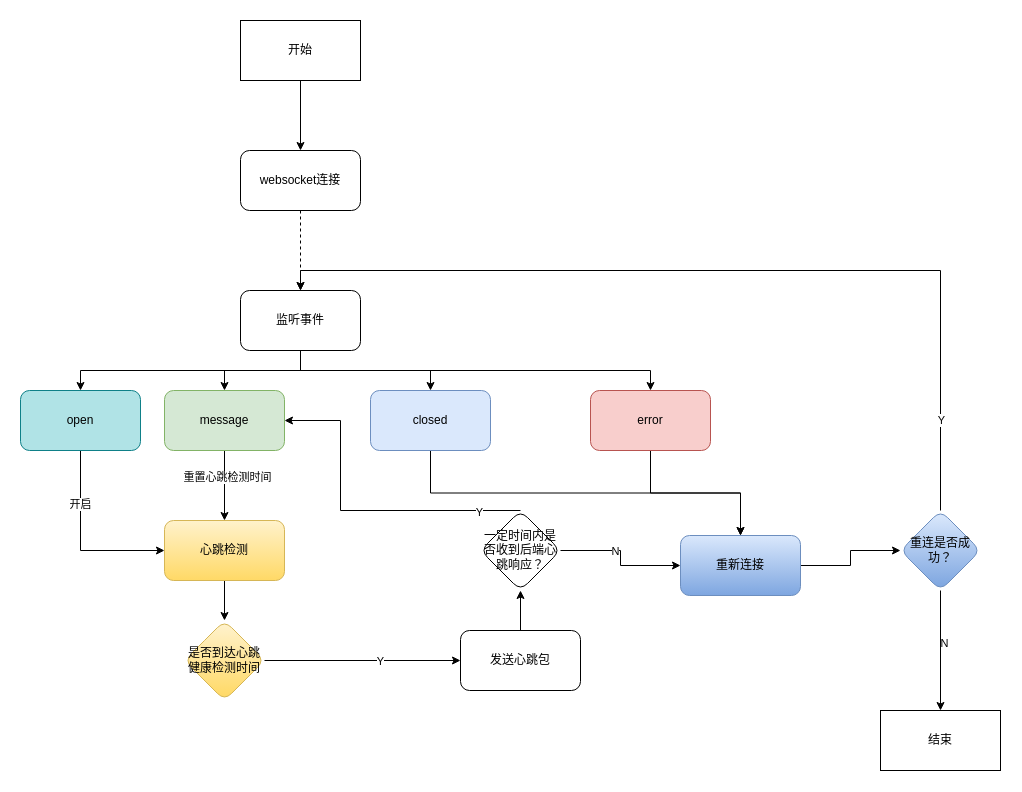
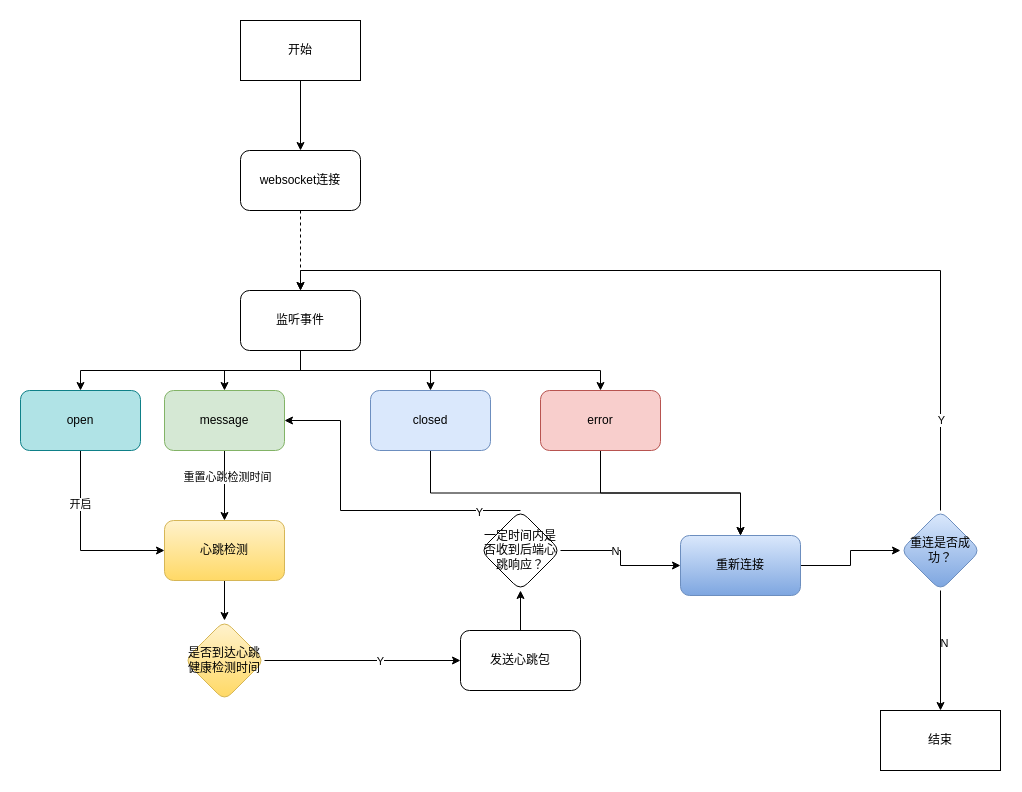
node "error": moved (651, 421) -> (601, 421)
